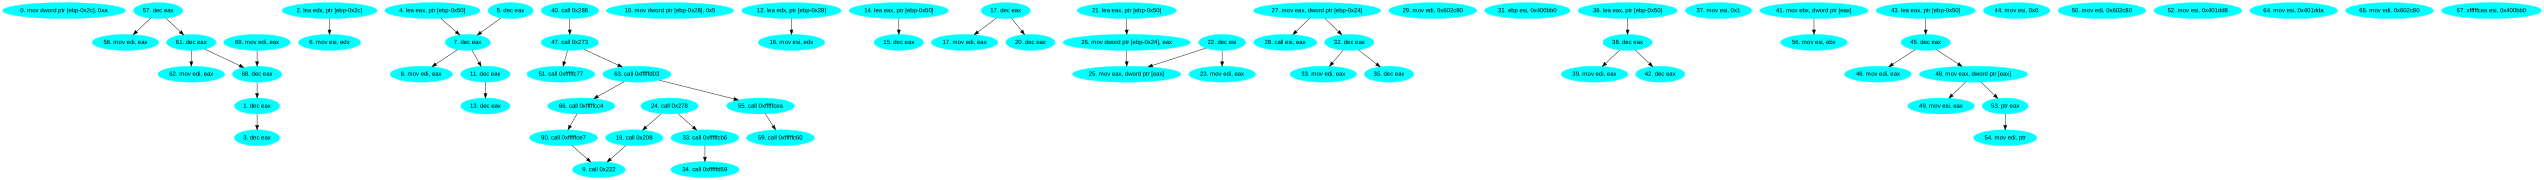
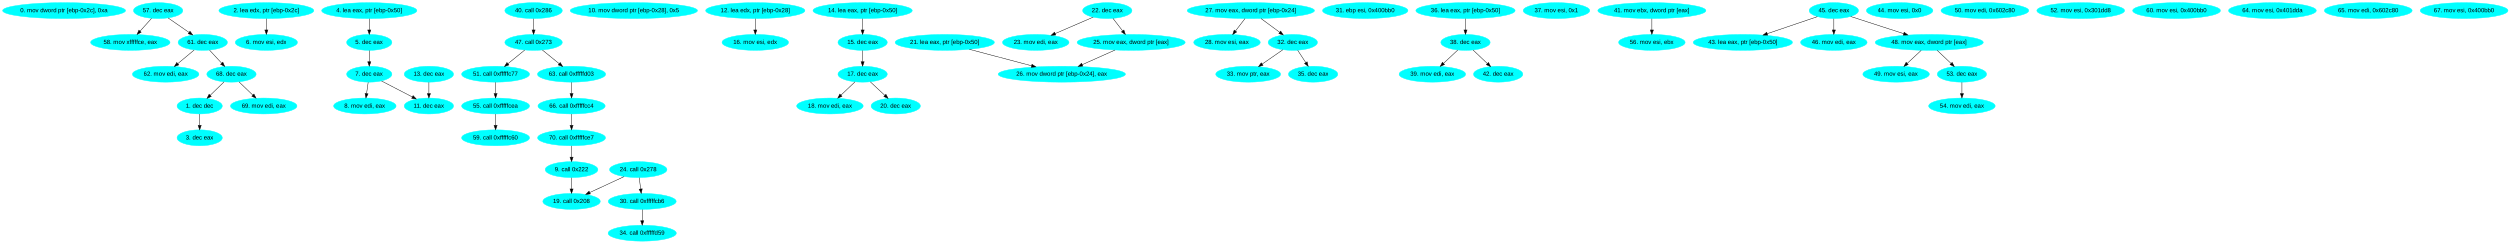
node "29. mov edi, 0x602c80": removed
node "60. mov esi, 0x400bb0": added
node "52. mov esi, 0x401dd8": label "52. mov esi, 0x401dd8" -> "52. mov esi, 0x301dd8"
node "67. xfffffcea esi, 0x400bb0": label "67. xfffffcea esi, 0x400bb0" -> "67. mov esi, 0x400bb0"
edge "43. lea eax, ptr [ebp-0x50]" -> "45. dec eax": reversed
edge "4. lea eax, ptr [ebp-0x50]" -> "7. dec eax": now "4. lea eax, ptr [ebp-0x50]" -> "5. dec eax"
node "58. mov edi, eax": label "58. mov edi, eax" -> "58. mov xfffffce, eax"
node "17. mov edi, eax": label "17. mov edi, eax" -> "18. mov edi, eax"
node "22. dec esi": label "22. dec esi" -> "22. dec eax"
node "28. call esi, eax": label "28. call esi, eax" -> "28. mov esi, eax"
edge "69. mov edi, eax" -> "68. dec eax": reversed
edge "15. dec eax" -> "17. dec eax": added
edge "26. mov dword ptr [ebp-0x24], eax" -> "25. mov eax, dword ptr [eax]": reversed
node "33. mov edi, eax": label "33. mov edi, eax" -> "33. mov ptr, eax"
edge "11. dec eax" -> "13. dec eax": reversed
edge "63. call 0xfffffd03" -> "55. call 0xfffffcea": now "51. call 0xfffffc77" -> "55. call 0xfffffcea"
node "1. dec eax": label "1. dec eax" -> "1. dec dec"
node "53. ptr eax": label "53. ptr eax" -> "53. dec eax"
node "90. call 0xfffffce7": label "90. call 0xfffffce7" -> "70. call 0xfffffce7"
node "33. call 0xfffffcb6": label "33. call 0xfffffcb6" -> "30. call 0xfffffcb6"
node "54. mov edi, ptr": label "54. mov edi, ptr" -> "54. mov edi, eax"
edge "19. call 0x208" -> "9. call 0x222": reversed
